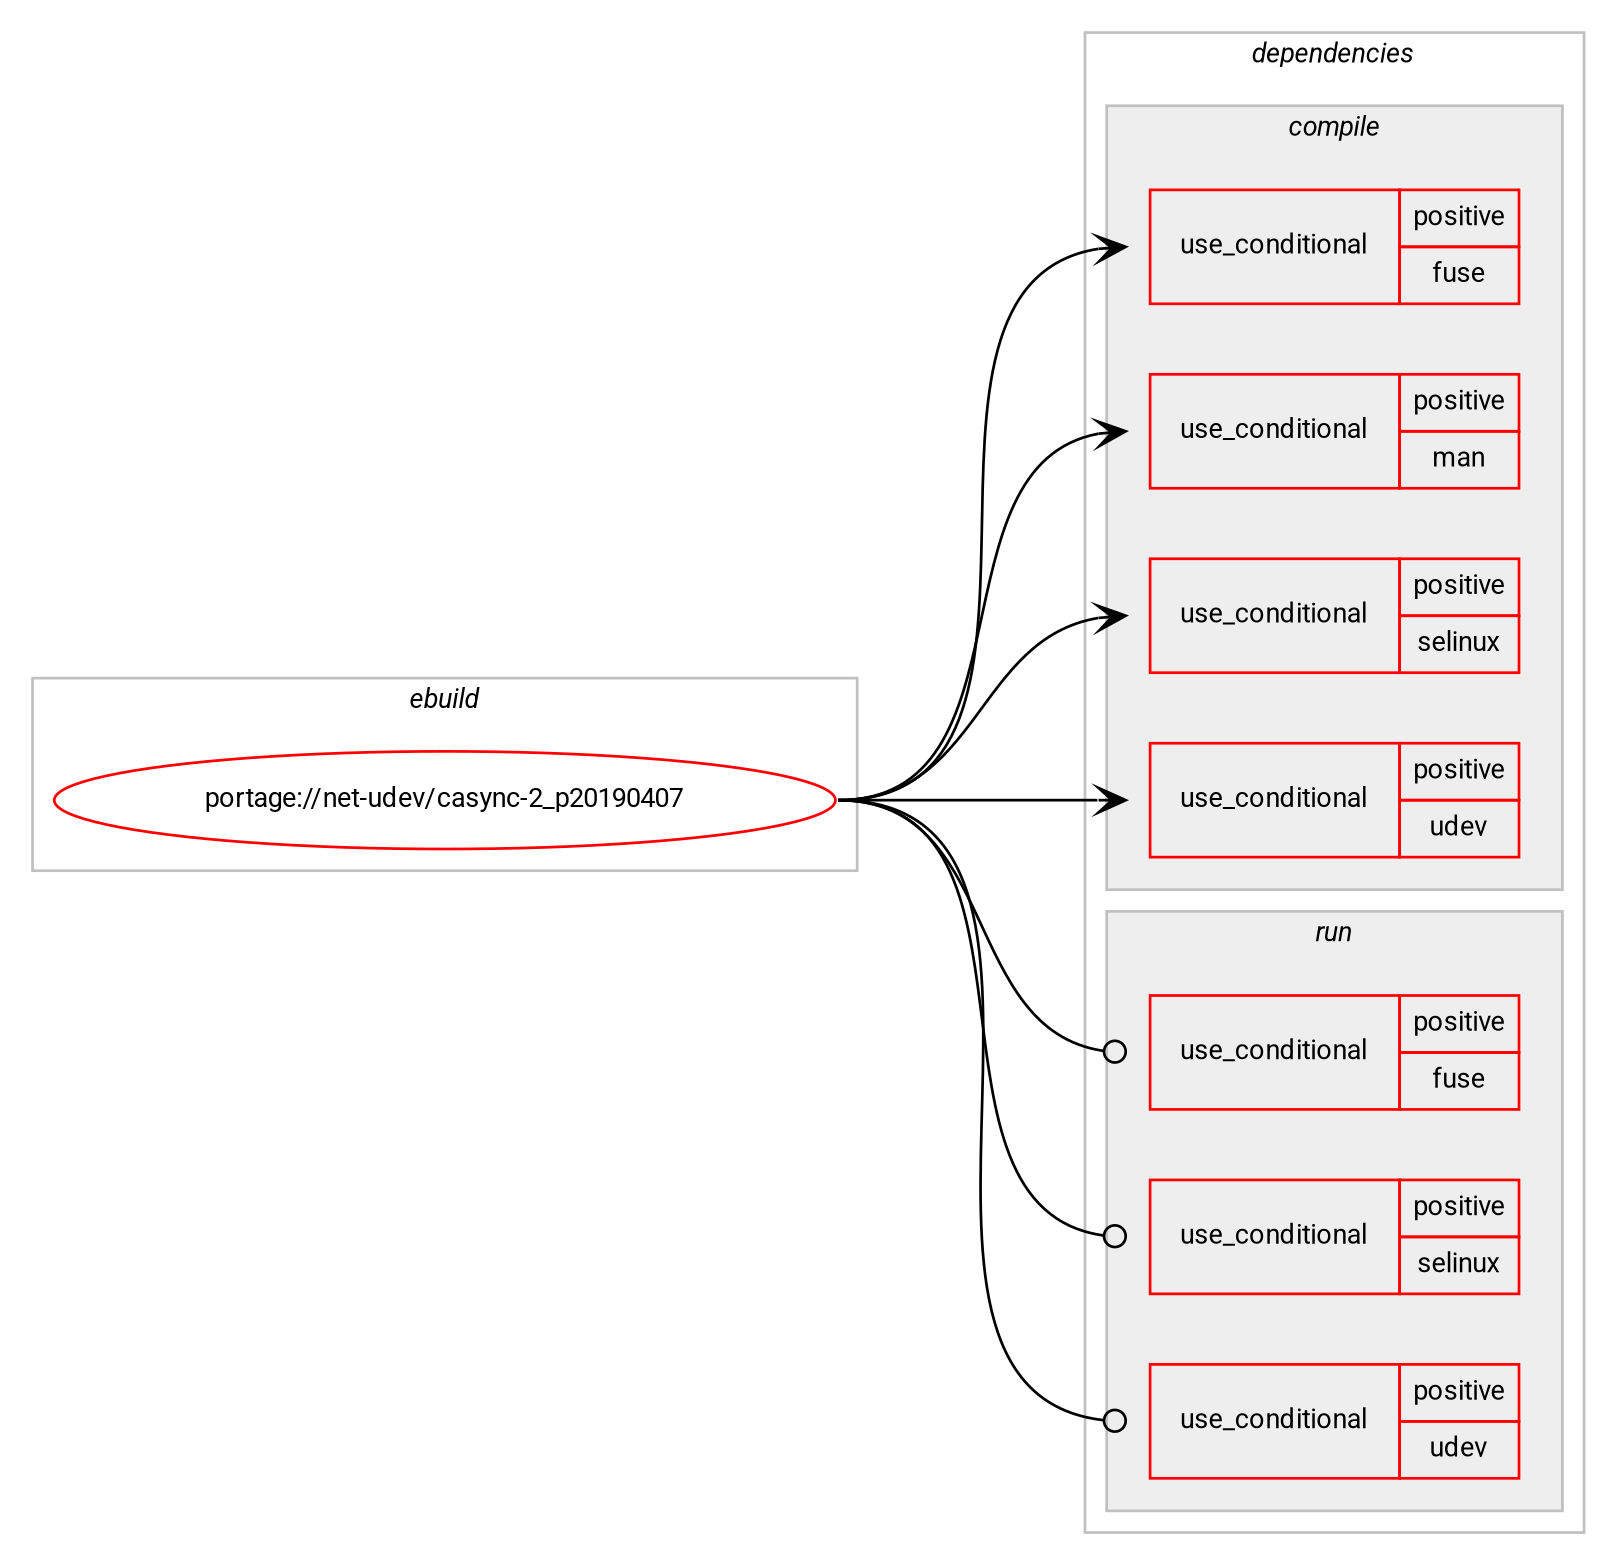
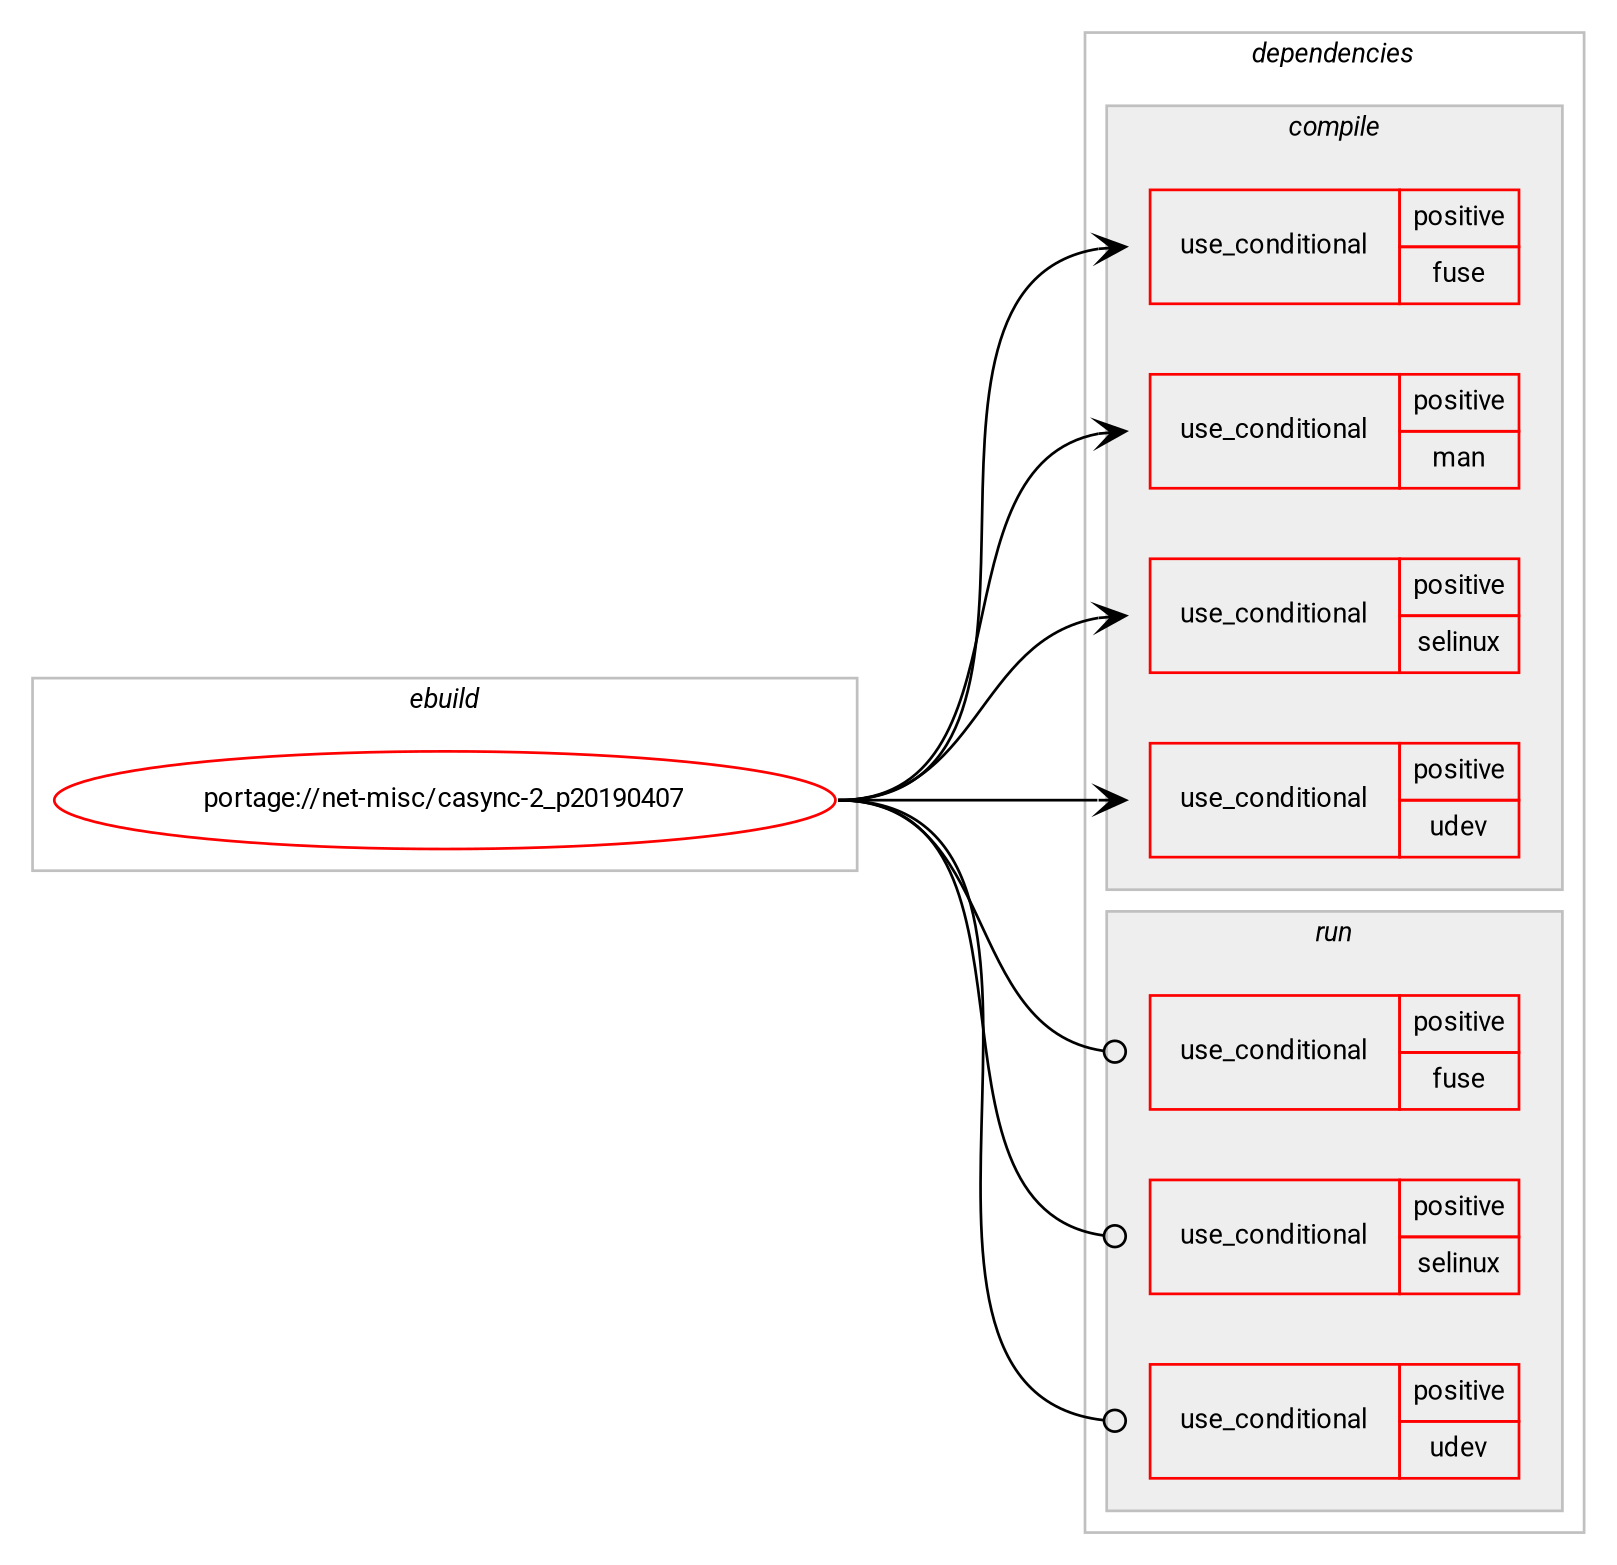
node "portage://net-udev/casync-2_p20190407": label "portage://net-udev/casync-2_p20190407" -> "portage://net-misc/casync-2_p20190407"
